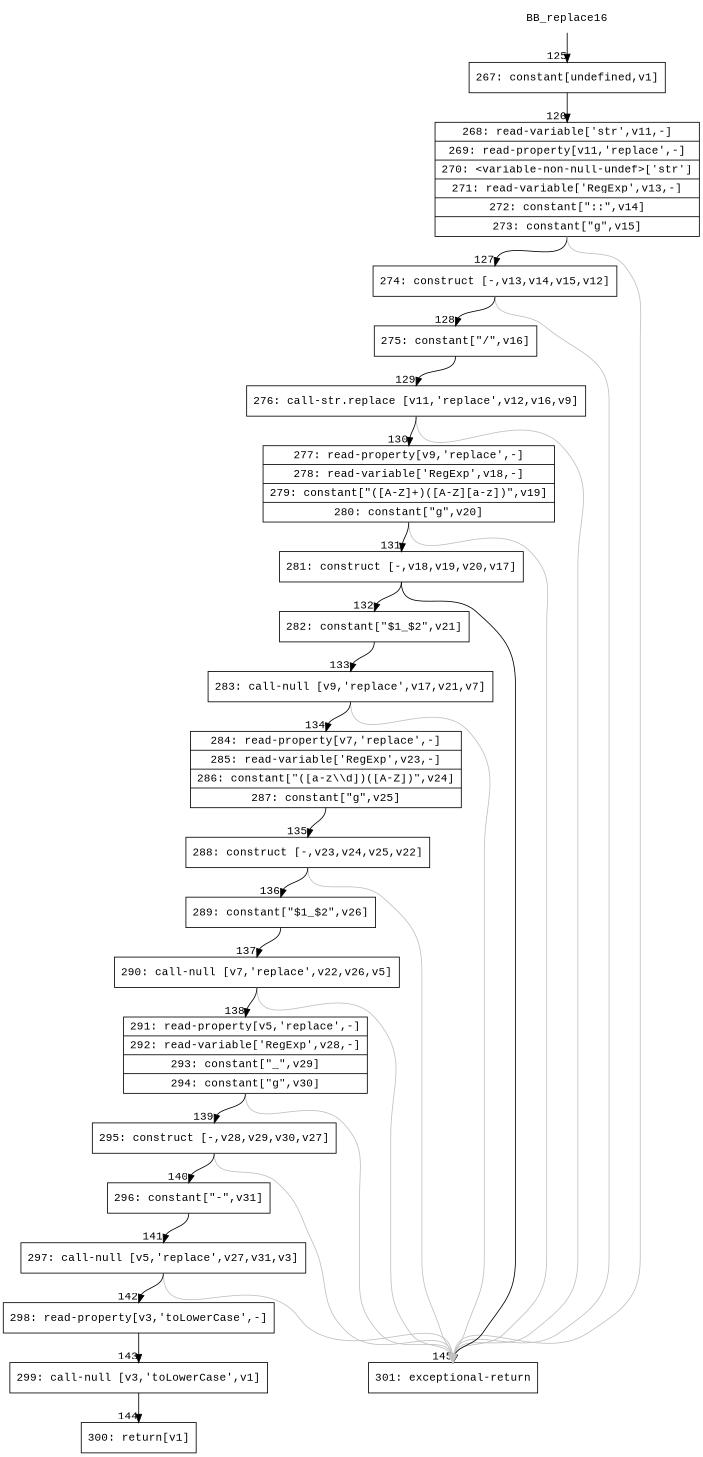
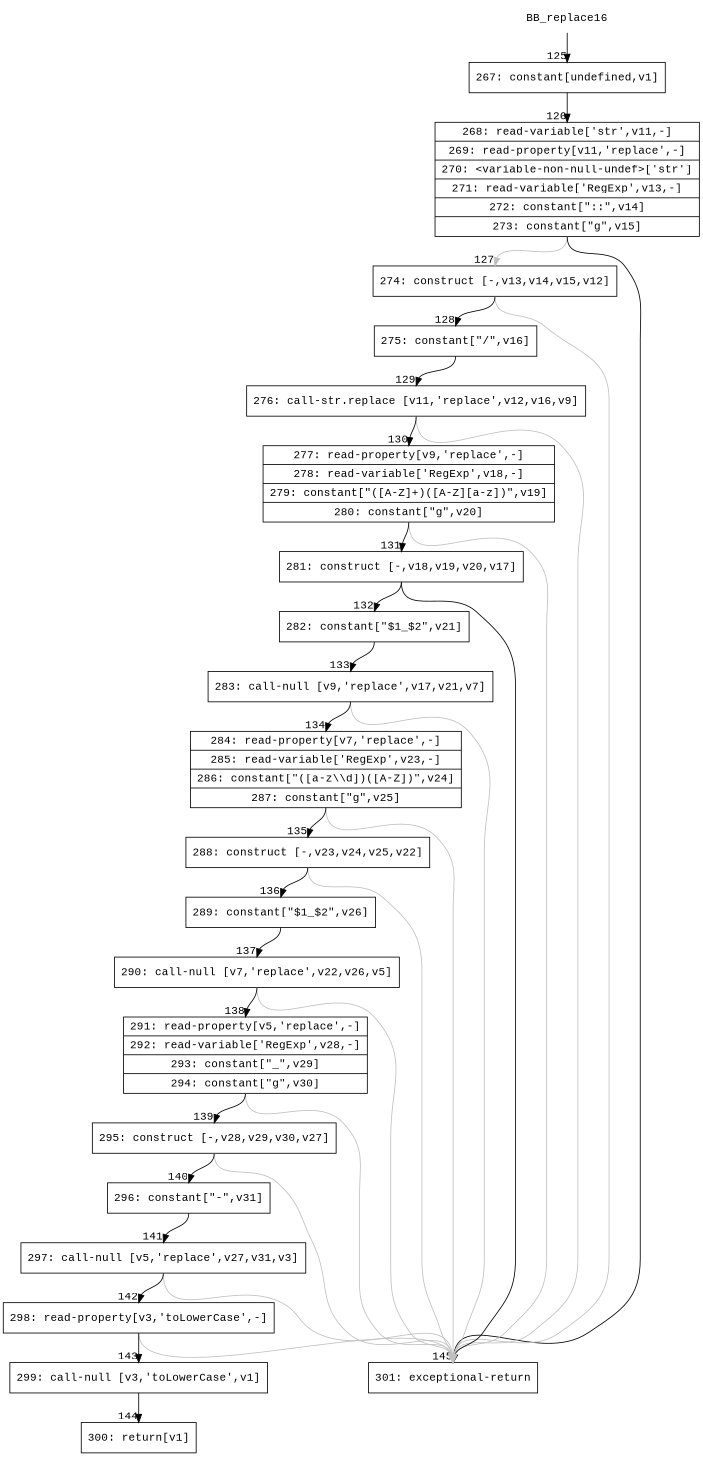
edge "268: read-variable['str',v11,-]" -> "274: construct [-,v13,v14,v15,v12]": color black -> gray
edge "268: read-variable['str',v11,-]" -> "301: exceptional-return": color gray -> black
edge "284: read-property[v7,'replace',-]" -> "301: exceptional-return": added
edge "298: read-property[v3,'toLowerCase',-]" -> "301: exceptional-return": added
